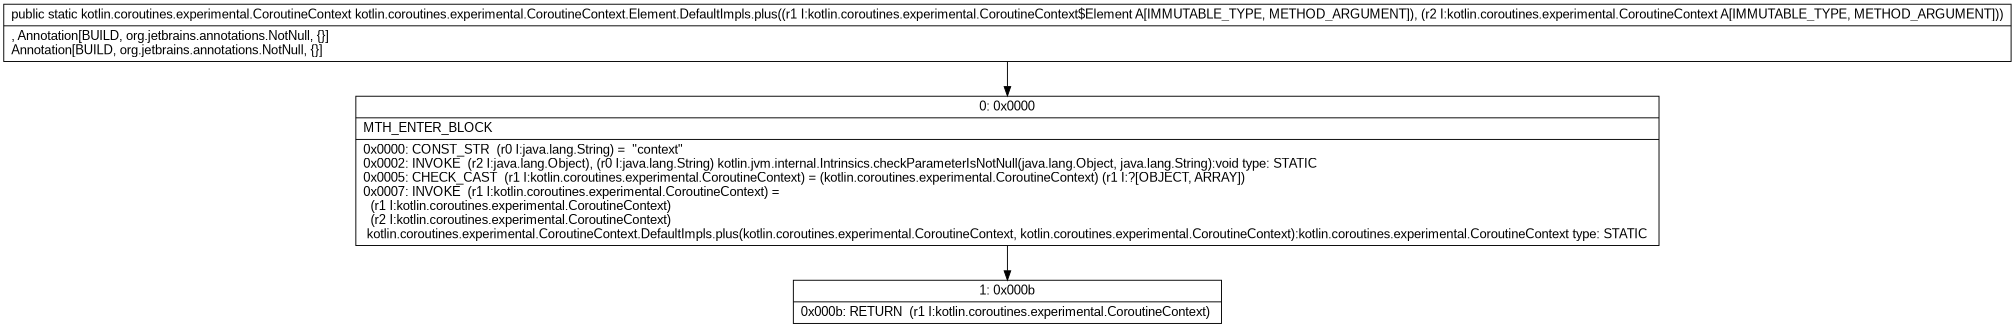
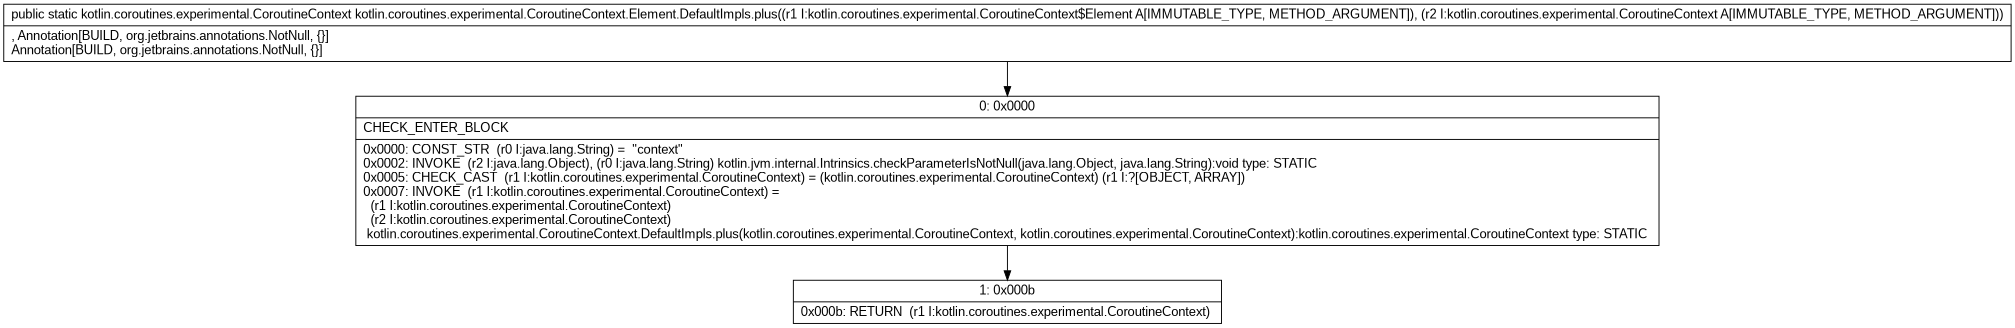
node "0: 0x0000": text "MTH_ENTER_BLOCK" -> "CHECK_ENTER_BLOCK"
